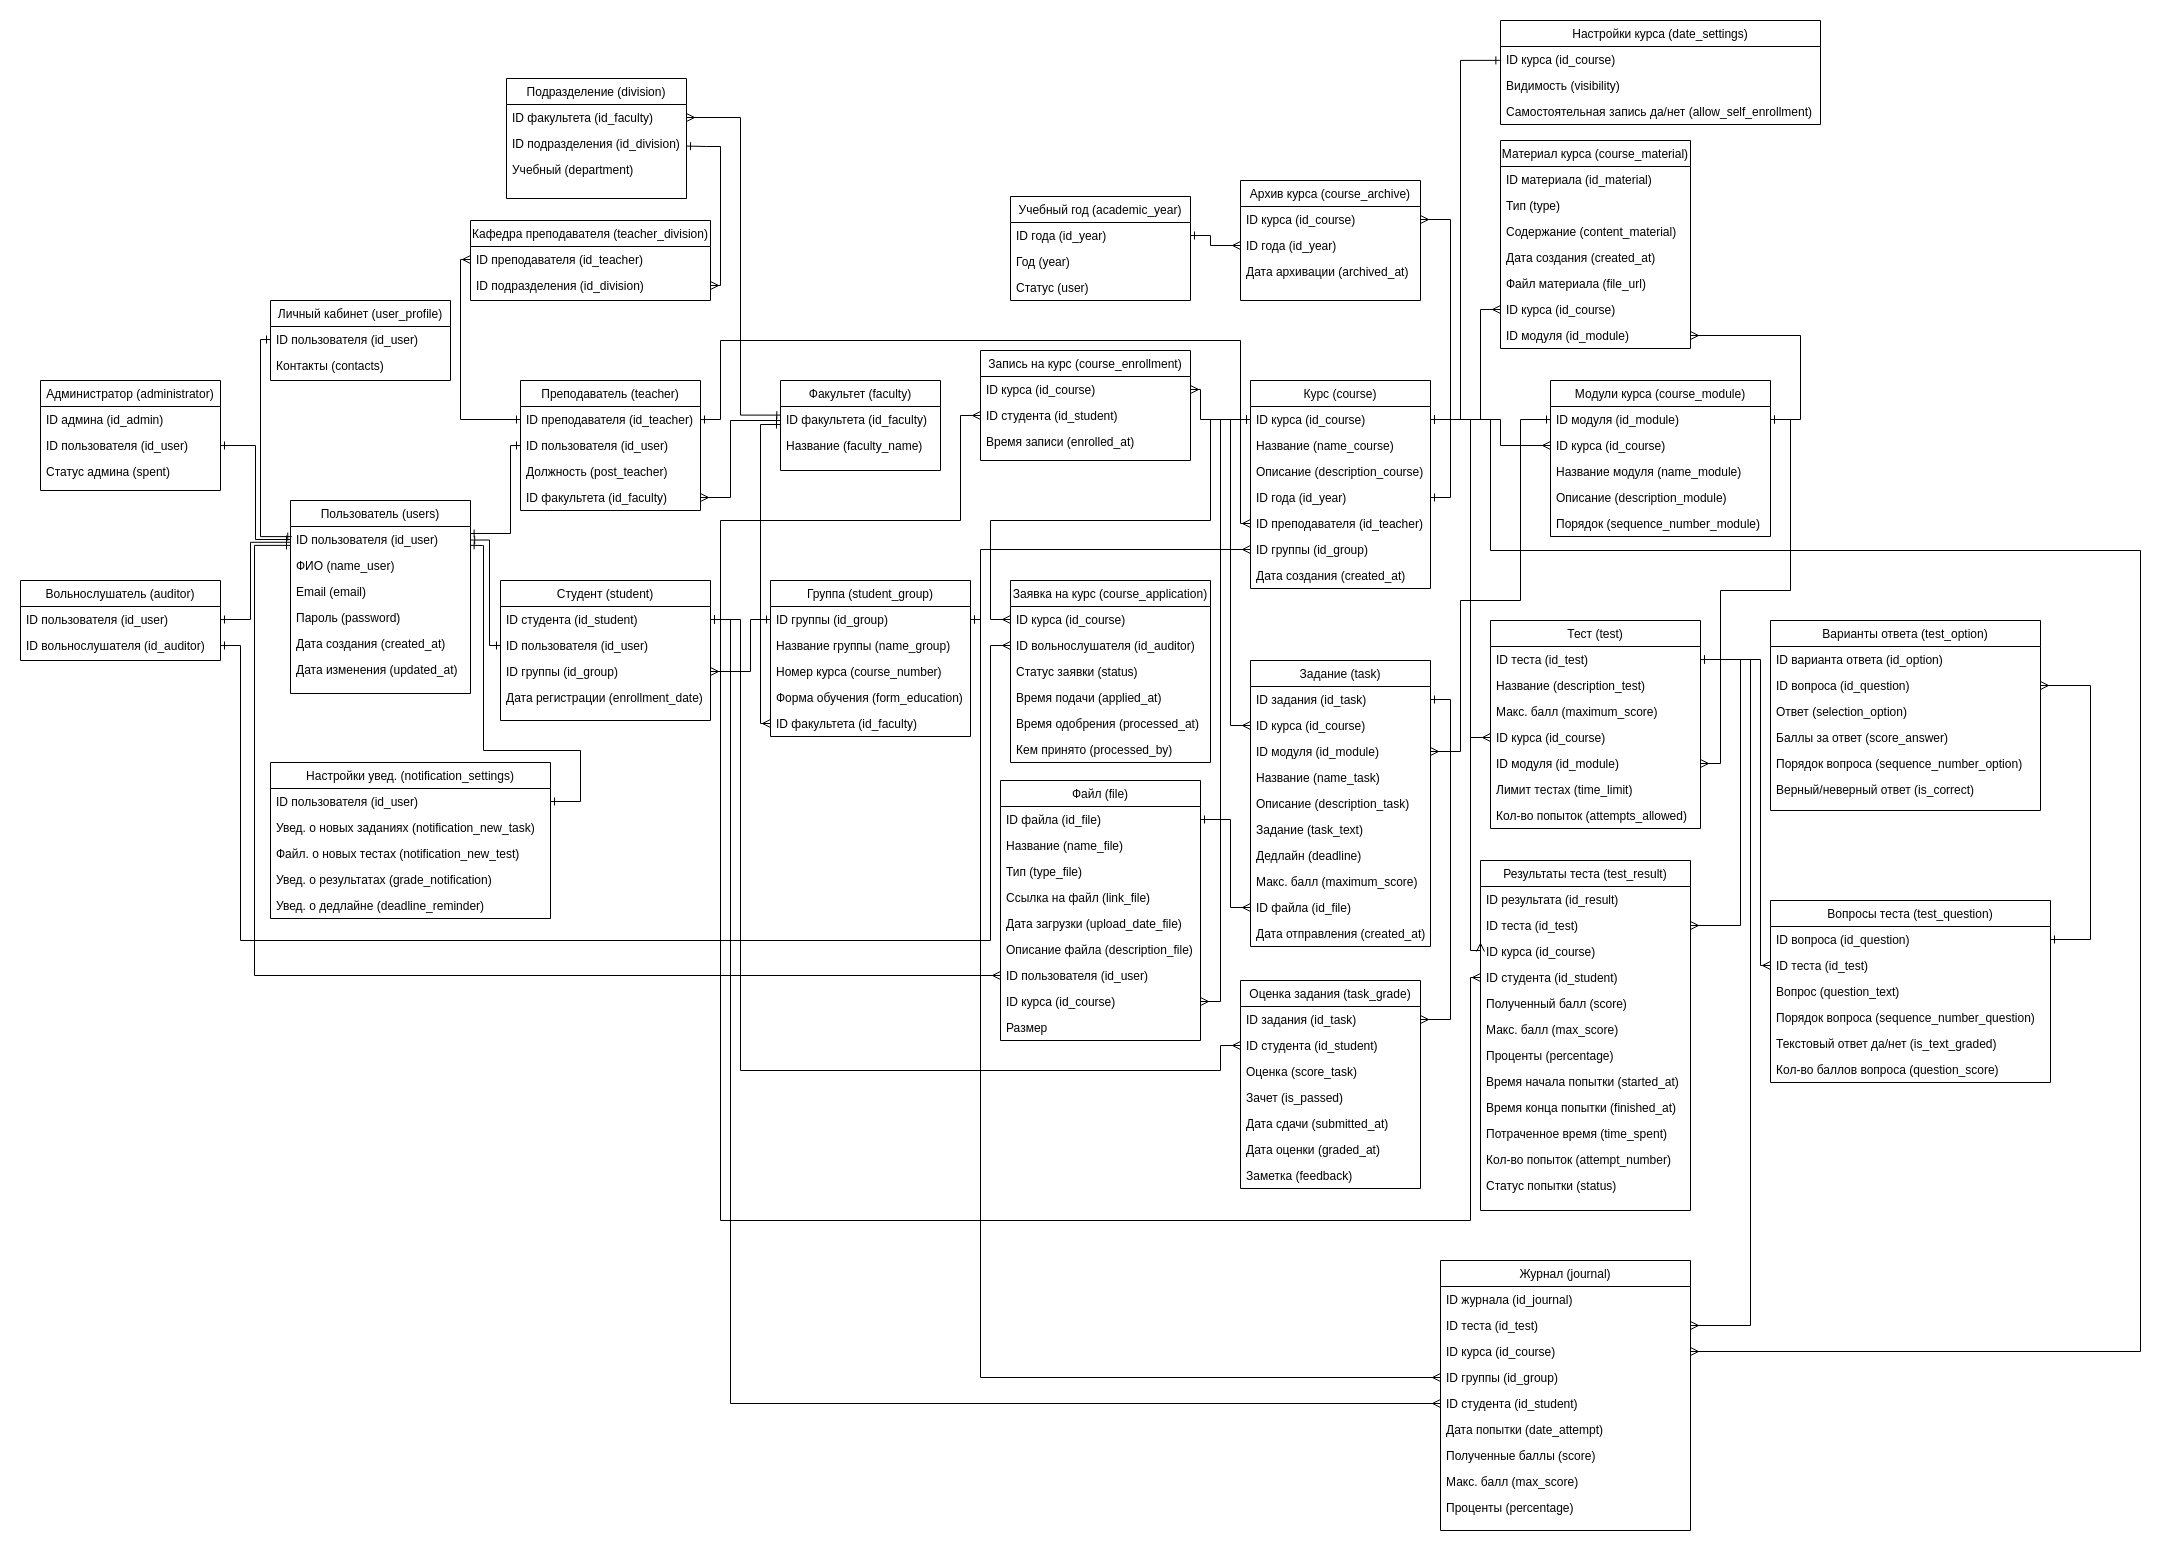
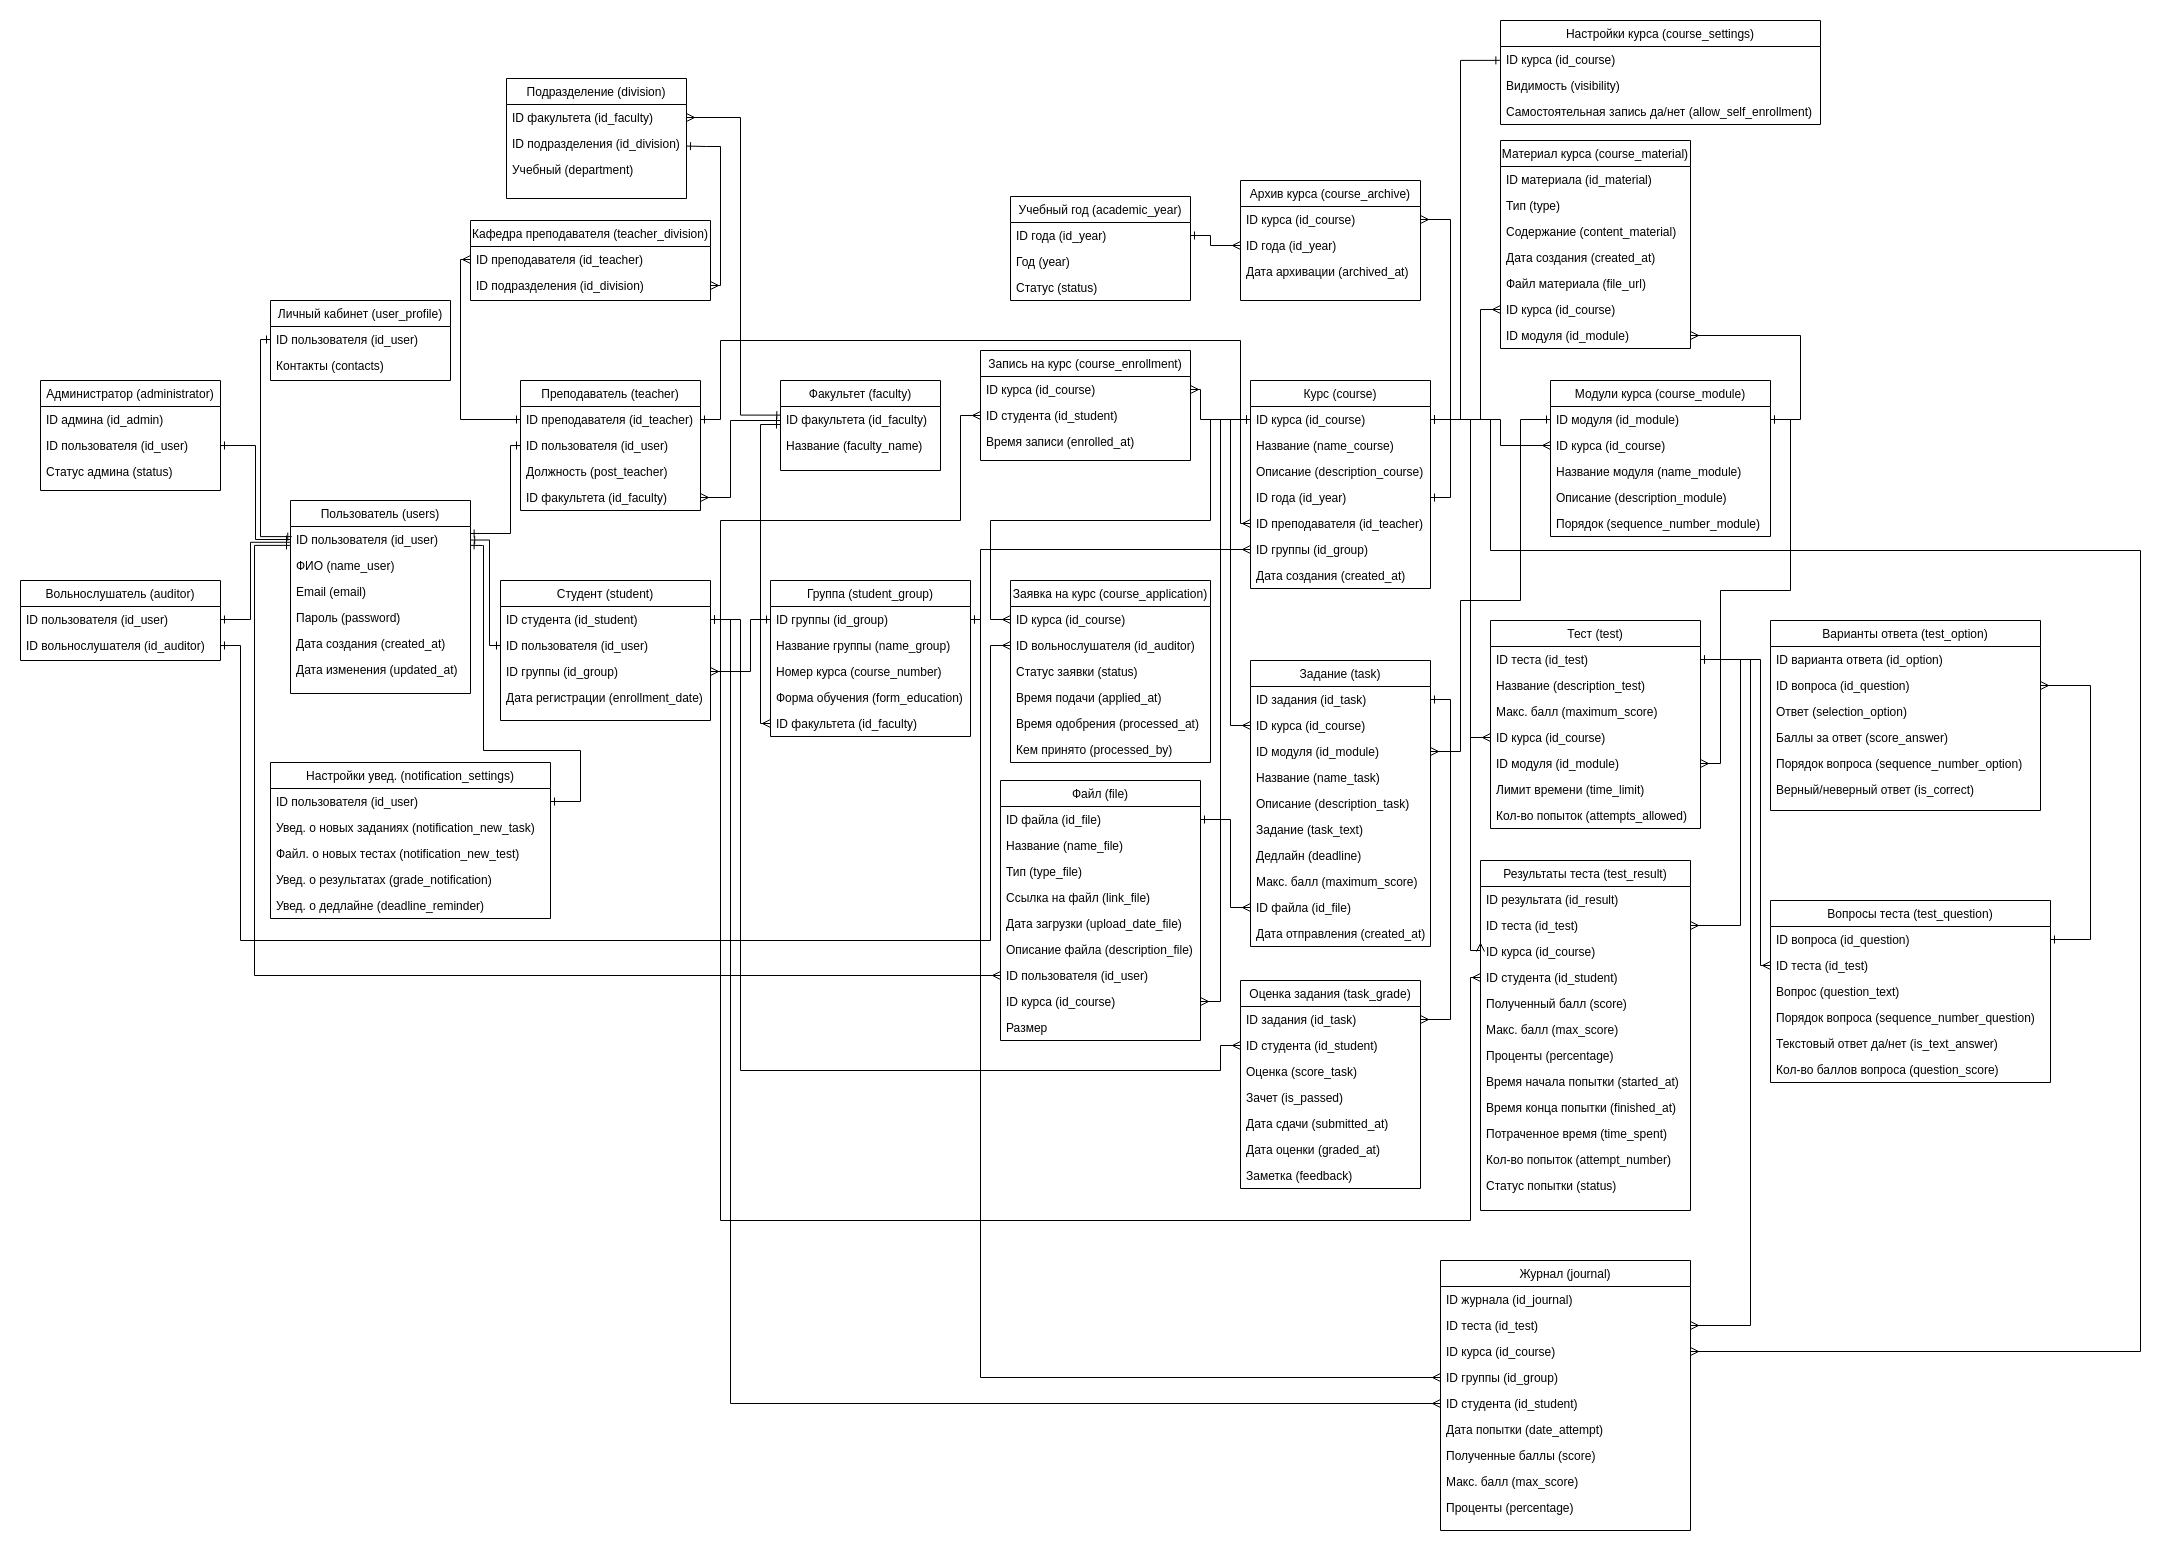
node "Настройки курса (date_settings)": label "Настройки курса (date_settings)" -> "Настройки курса (course_settings)"
node "Статус (user)": label "Статус (user)" -> "Статус (status)"
node "Статус админа (spent)": label "Статус админа (spent)" -> "Статус админа (status)"
node "Лимит тестах (time_limit)": label "Лимит тестах (time_limit)" -> "Лимит времени (time_limit)"
node "Текстовый ответ да/нет (is_text_graded)": label "Текстовый ответ да/нет (is_text_graded)" -> "Текстовый ответ да/нет (is_text_answer)"
